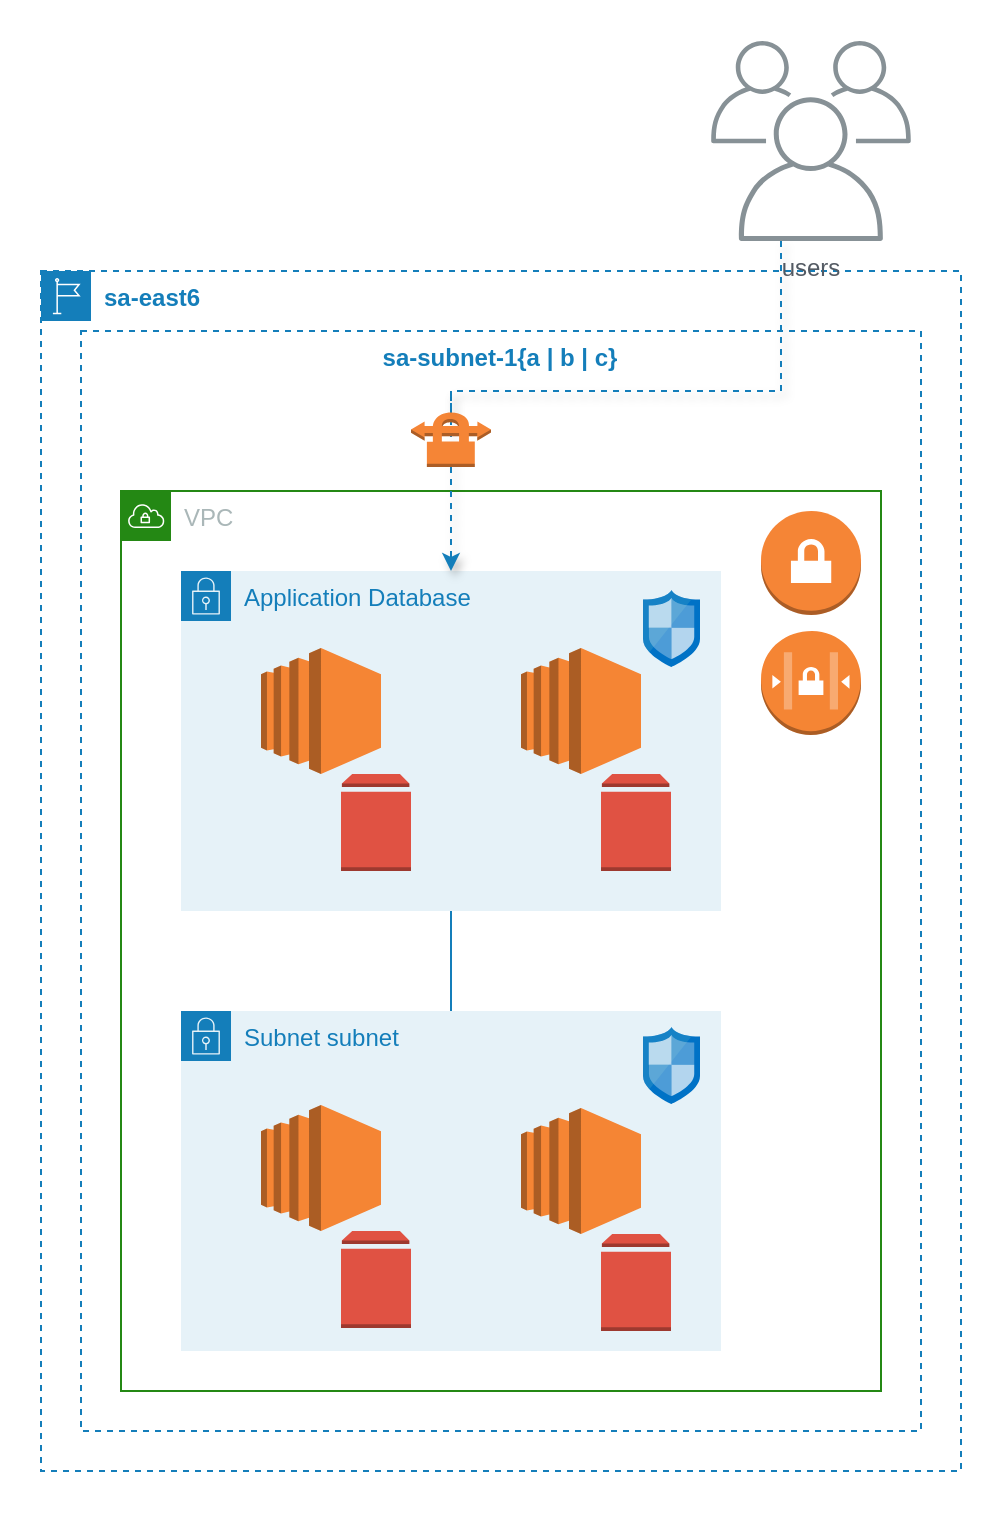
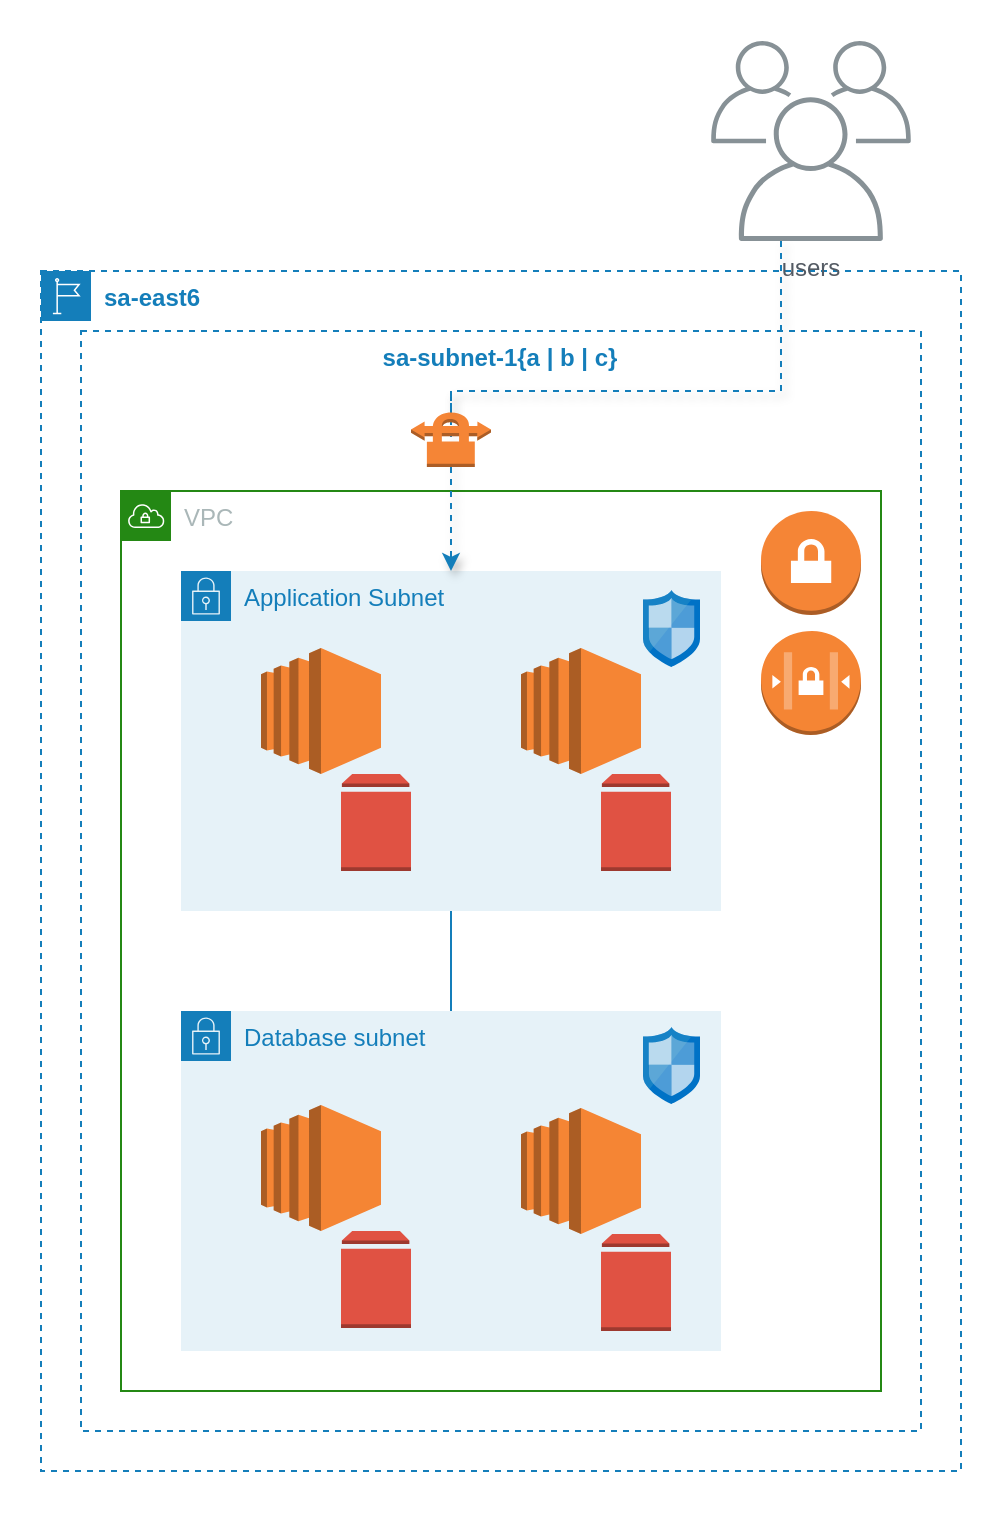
node "Application Database": label "Application Database" -> "Application Subnet"
node "Subnet subnet": label "Subnet subnet" -> "Database subnet"
